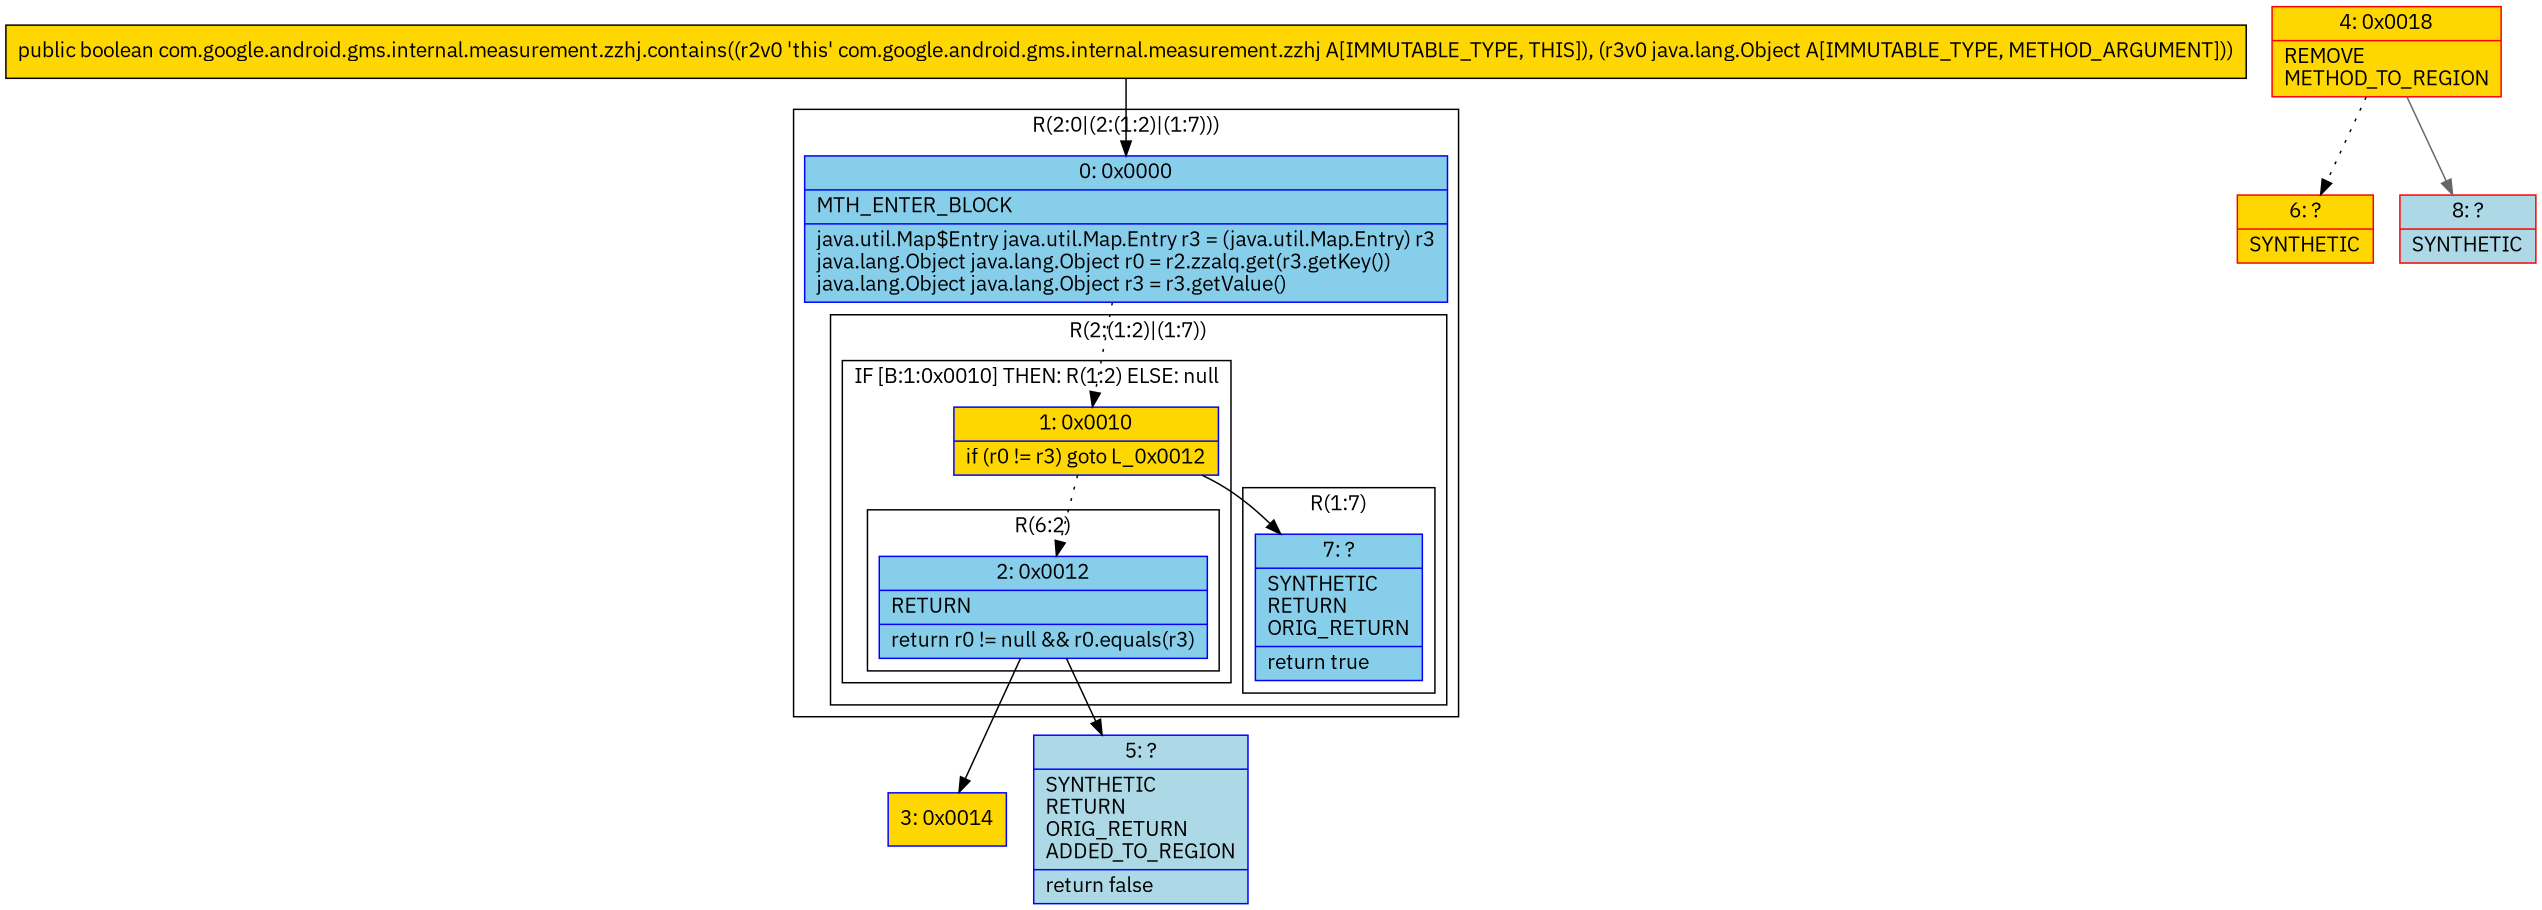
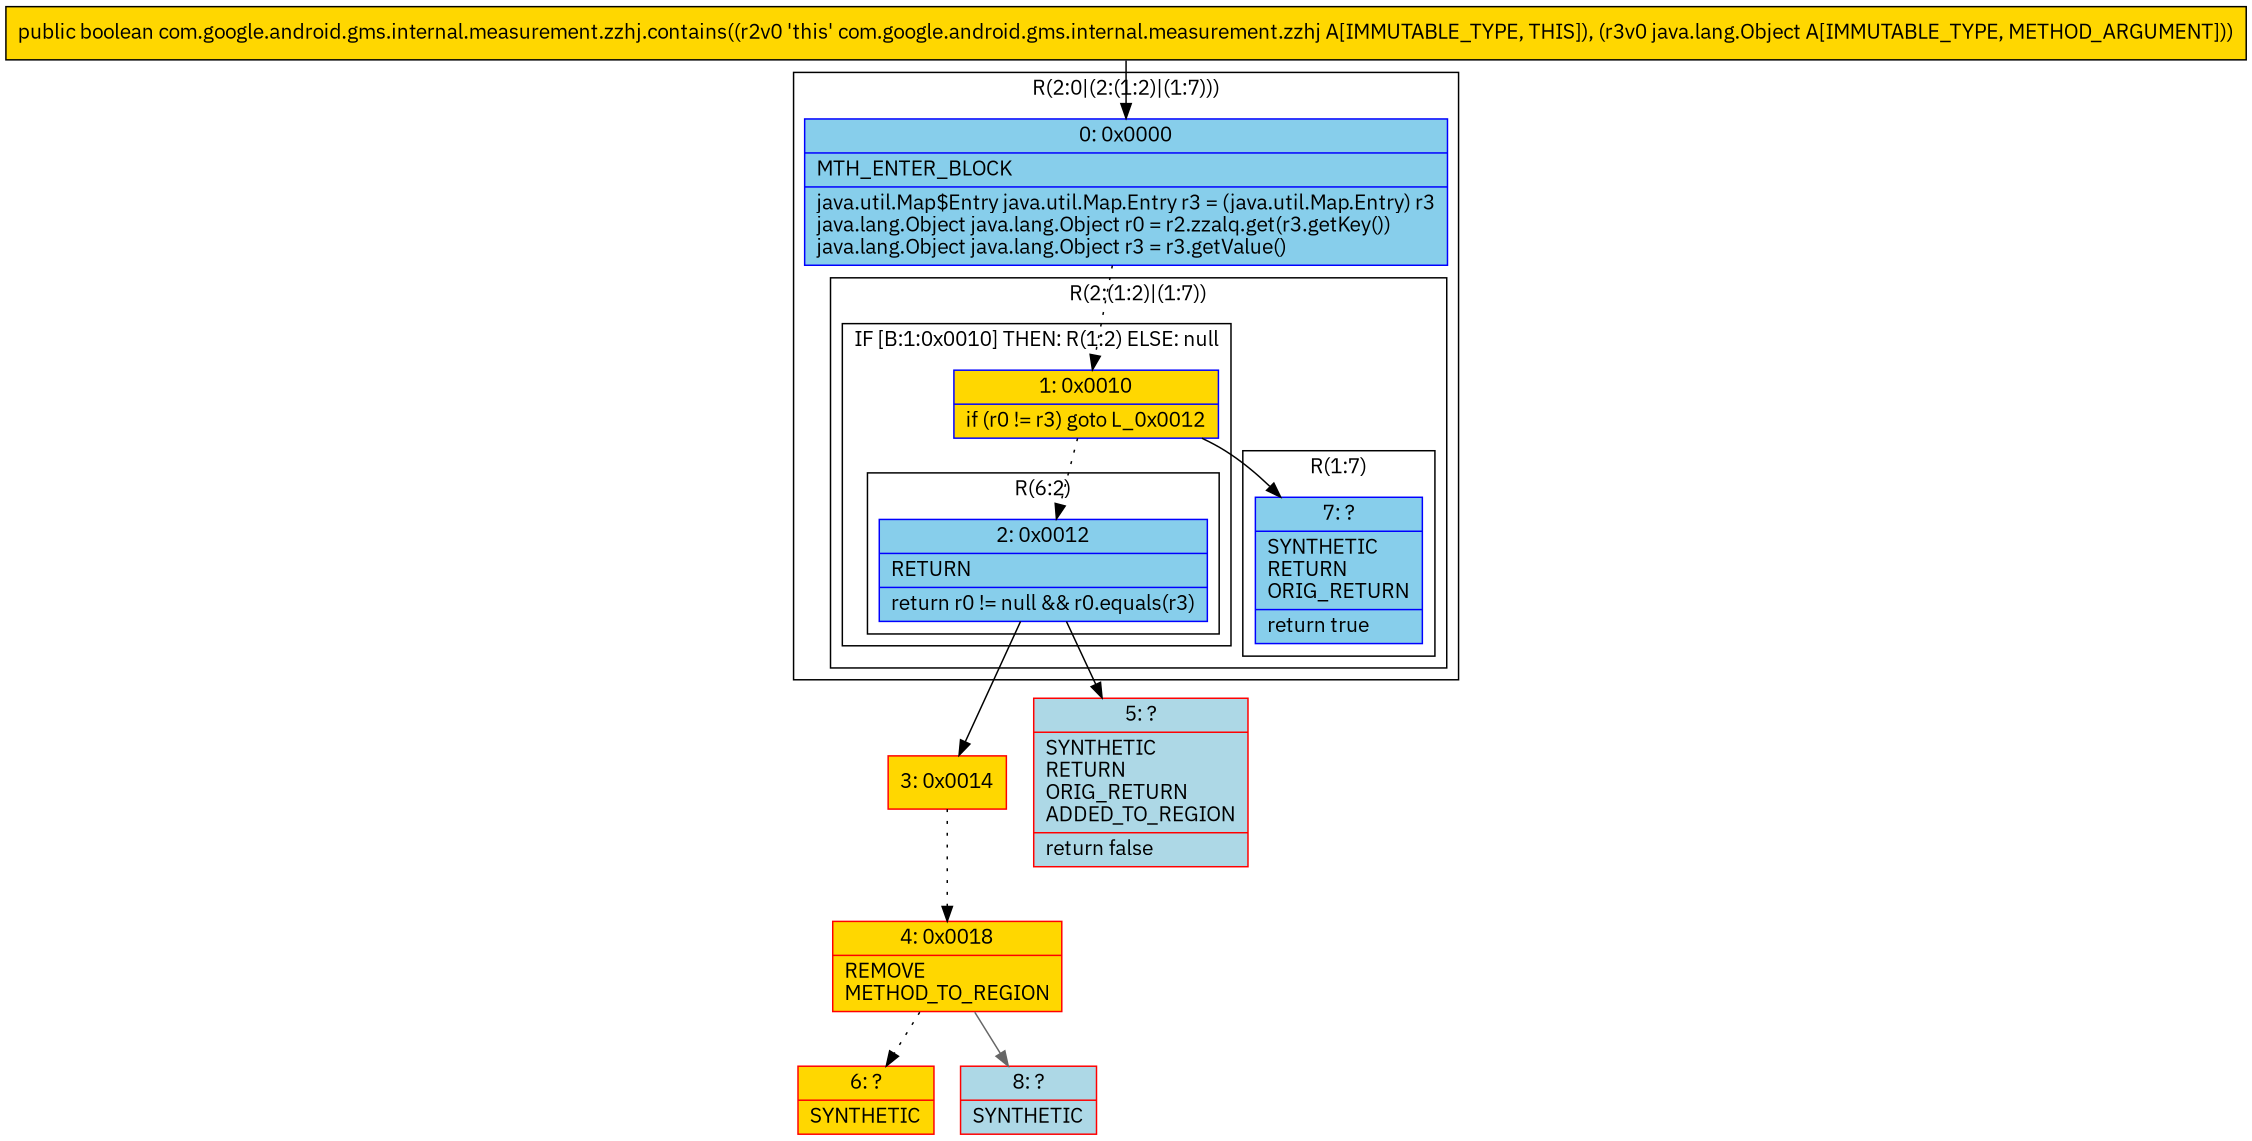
node "3: 0x0014": color blue -> red
node "5: ?": color blue -> red
edge "3: 0x0014" -> "4: 0x0018": added
